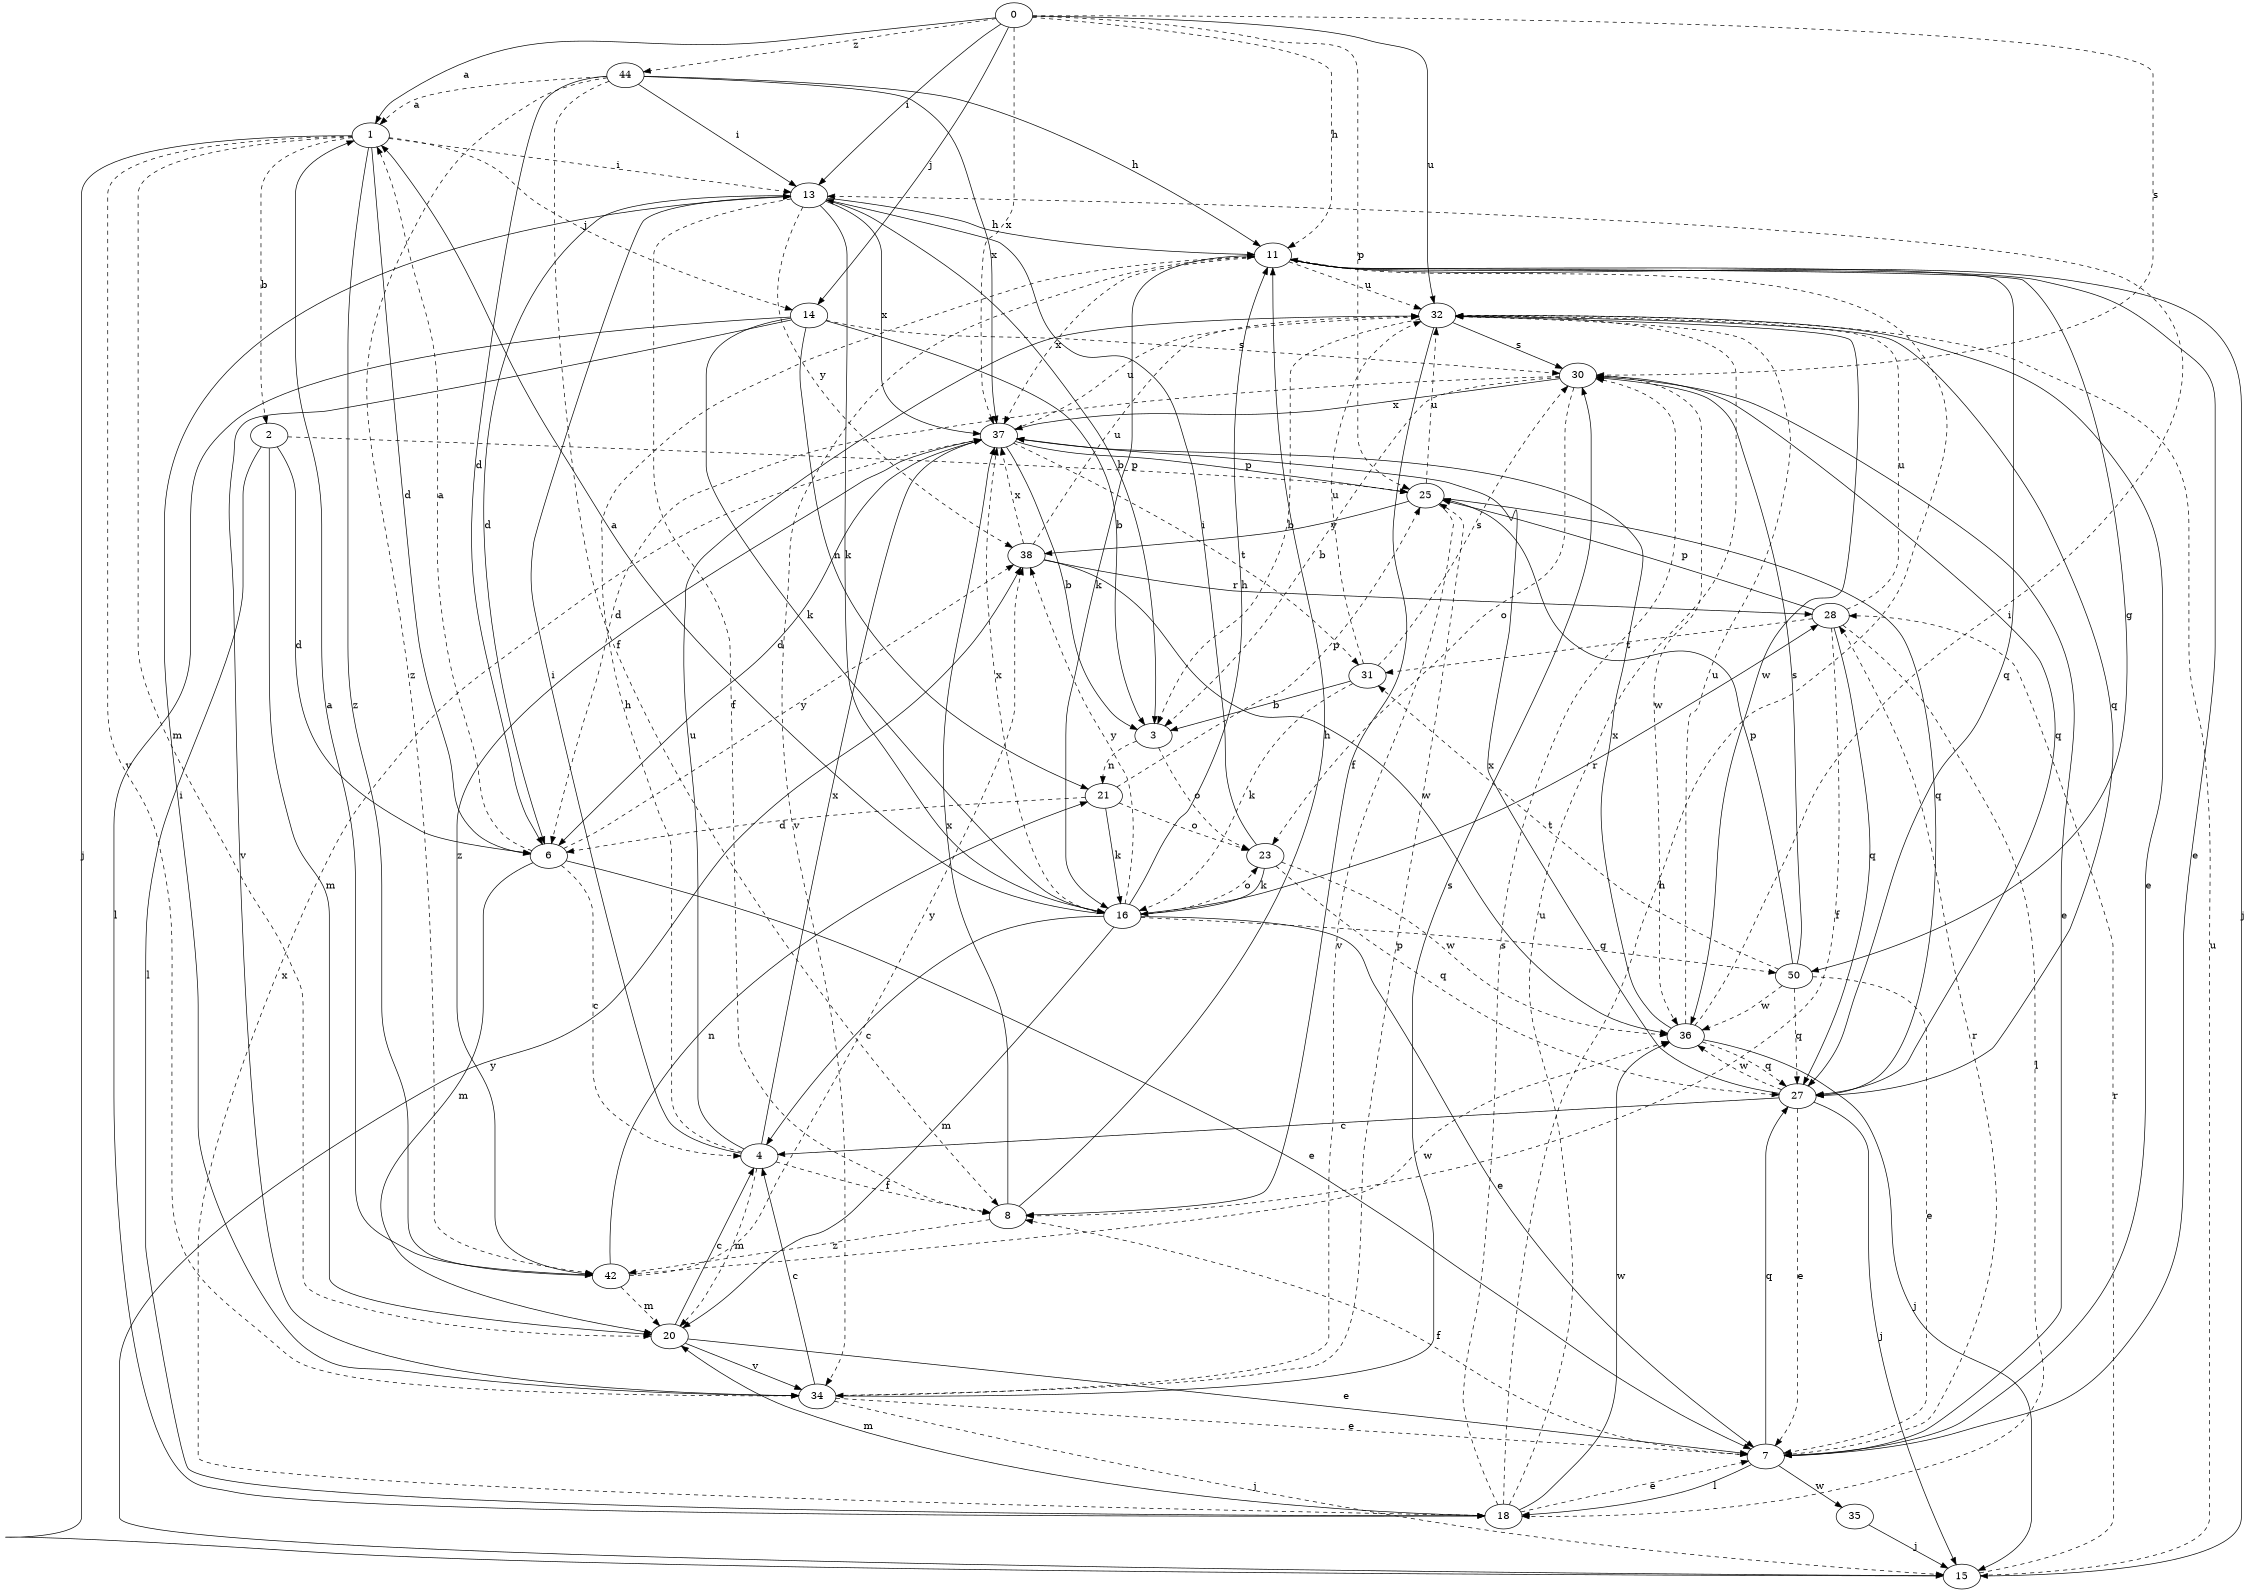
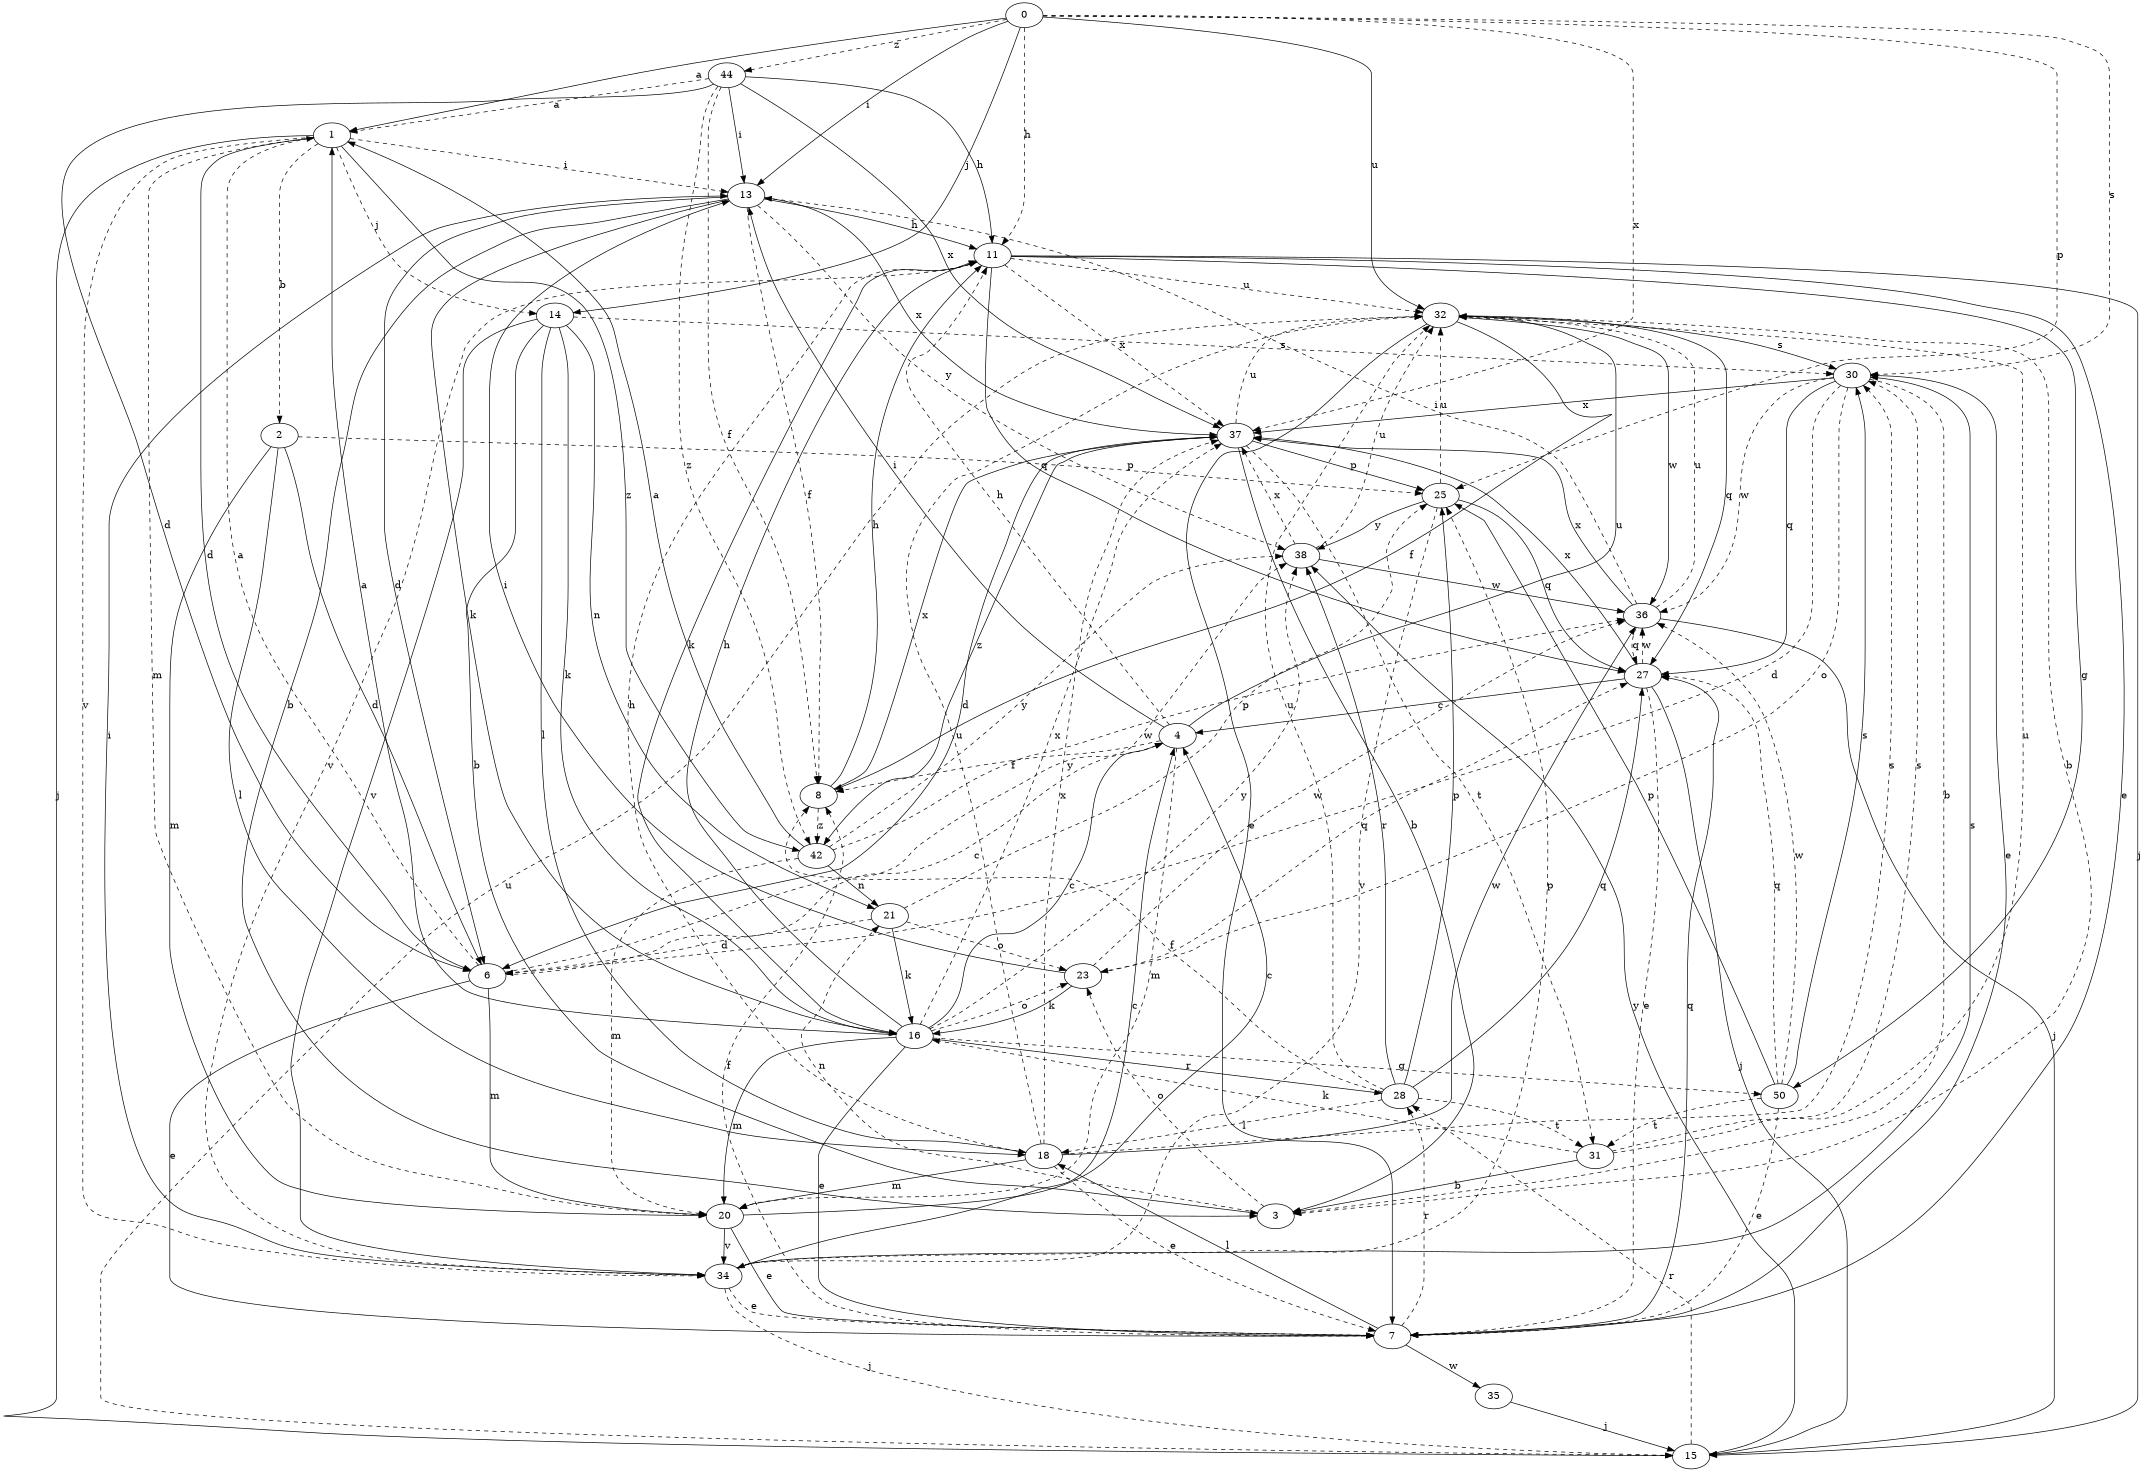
edge "38" -> "28": reversed
edge "4" -> "37": removed, label "x"
